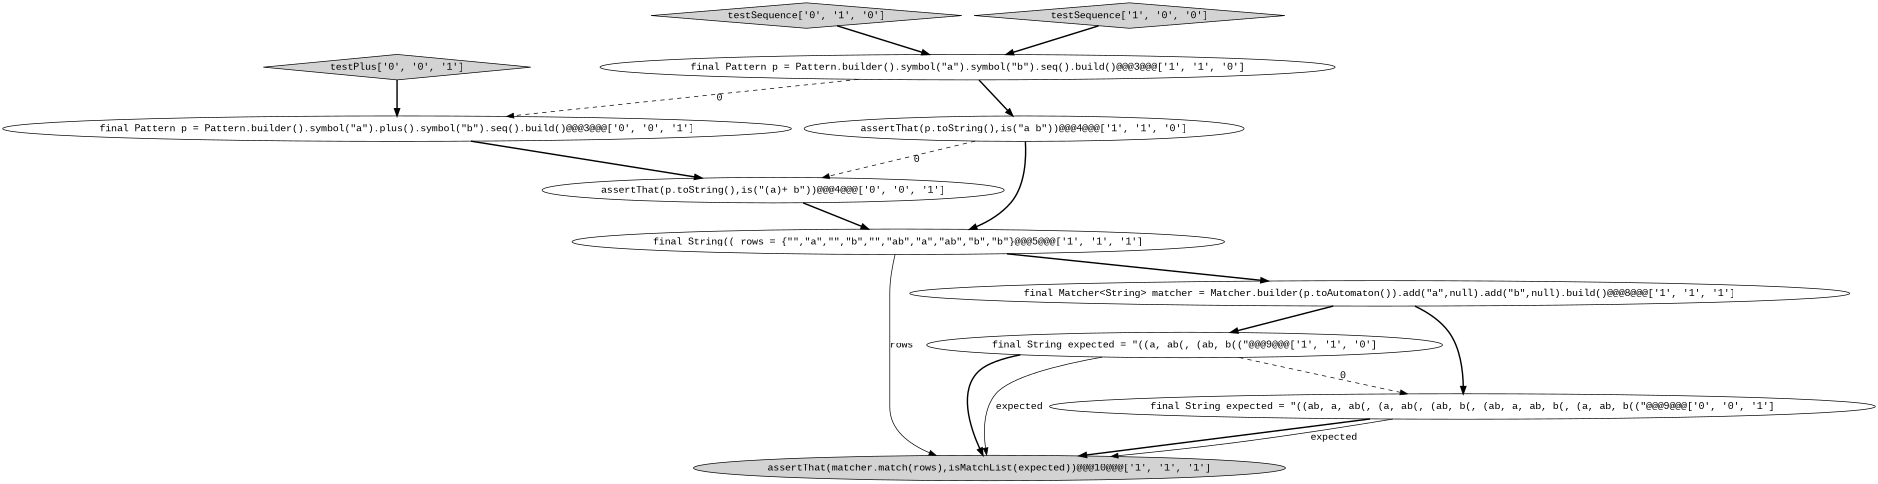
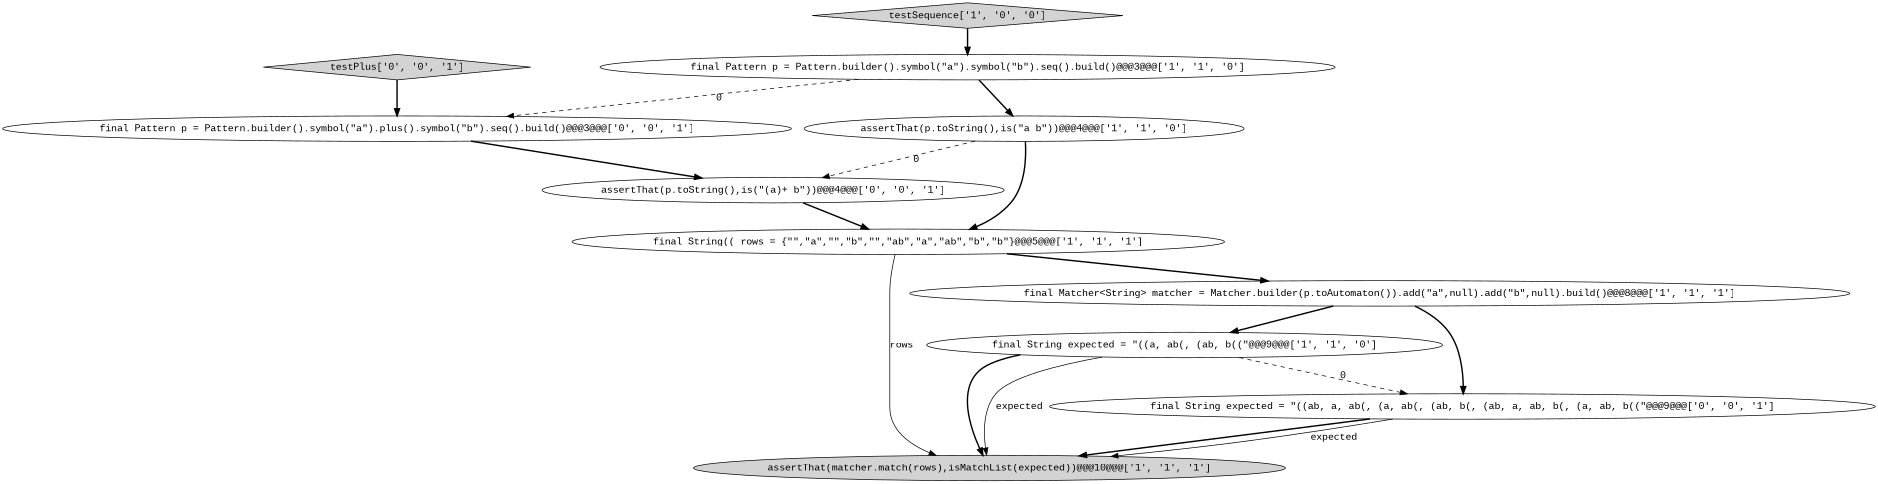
node "testSequence['0', '1', '0']": removed
